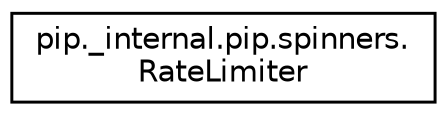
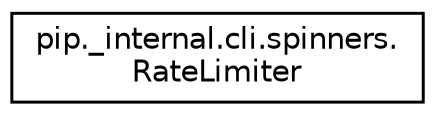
node "pip._internal.pip.spinners. RateLimiter": label "pip._internal.pip.spinners. RateLimiter" -> "pip._internal.cli.spinners. RateLimiter"
